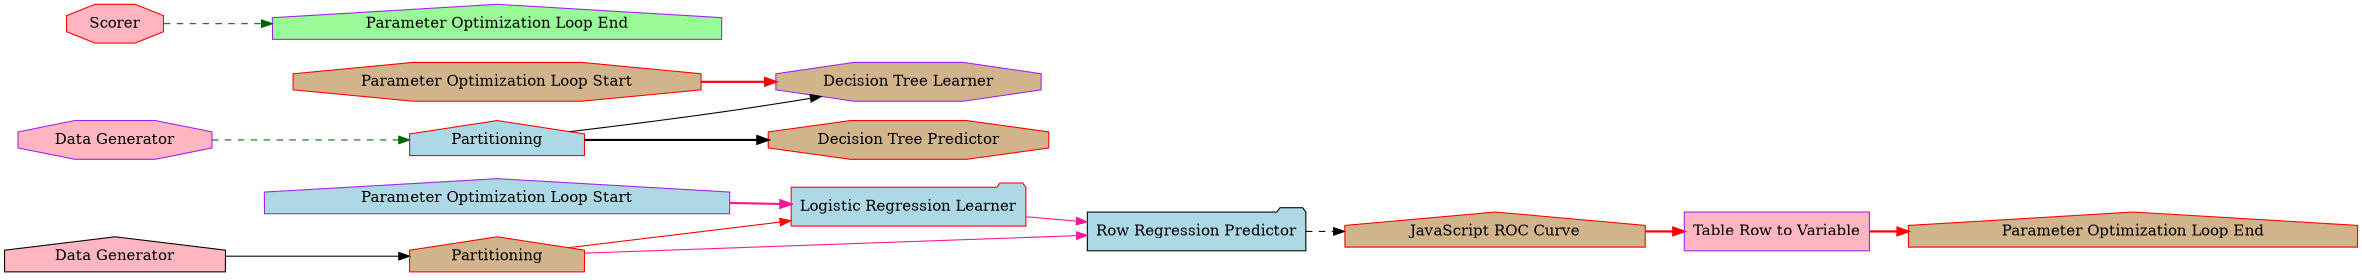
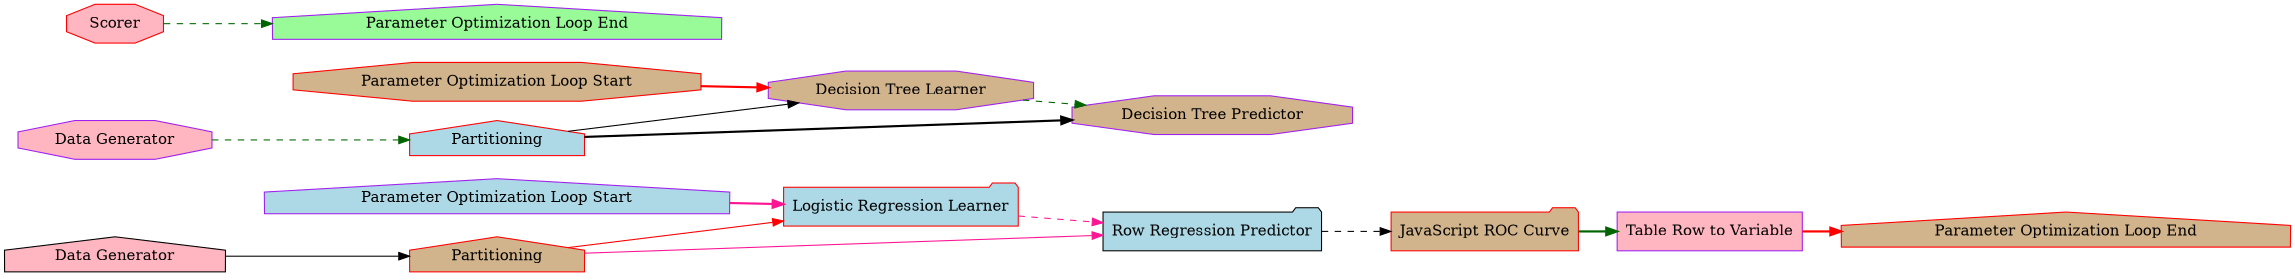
edge "Decision Tree Learner" -> "Decision Tree Predictor": added
node "Decision Tree Predictor": color red -> purple
edge "Logistic Regression Learner" -> "Row Regression Predictor": style solid -> dashed
node "JavaScript ROC Curve": shape house -> folder
edge "JavaScript ROC Curve" -> "Table Row to Variable": color red -> darkgreen
